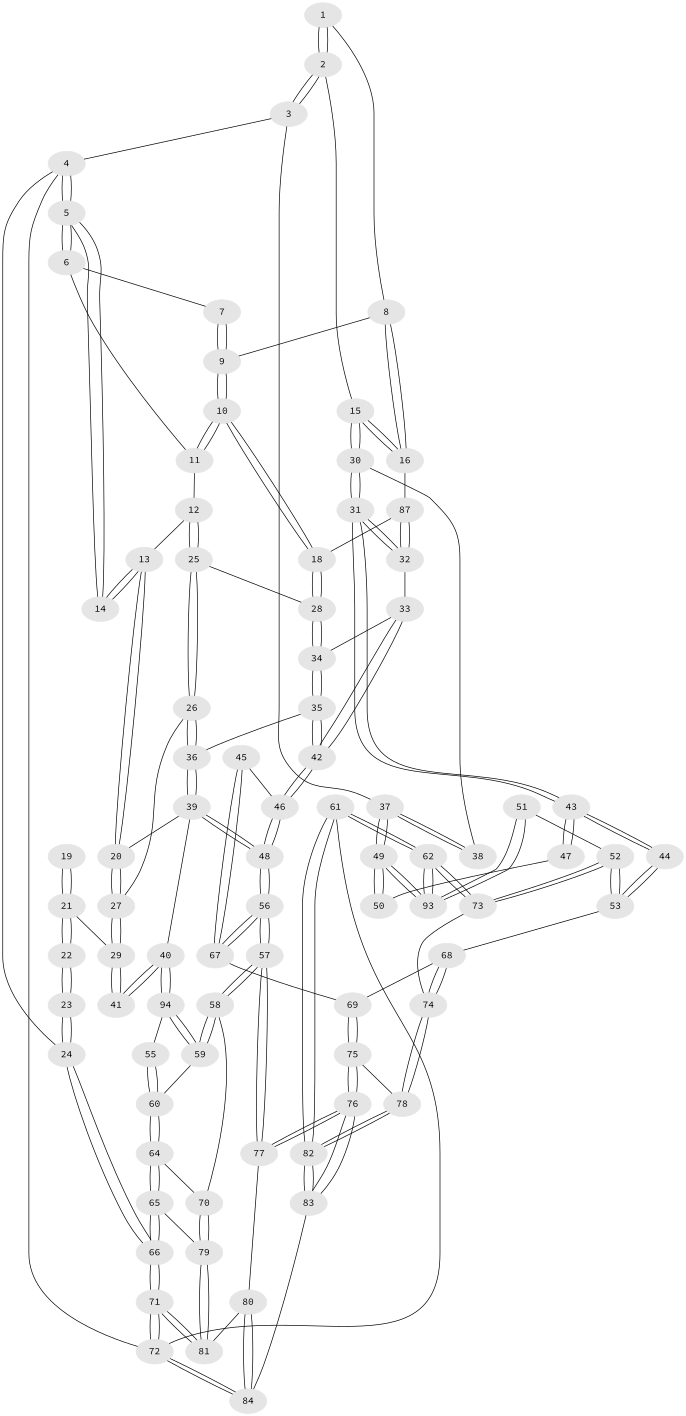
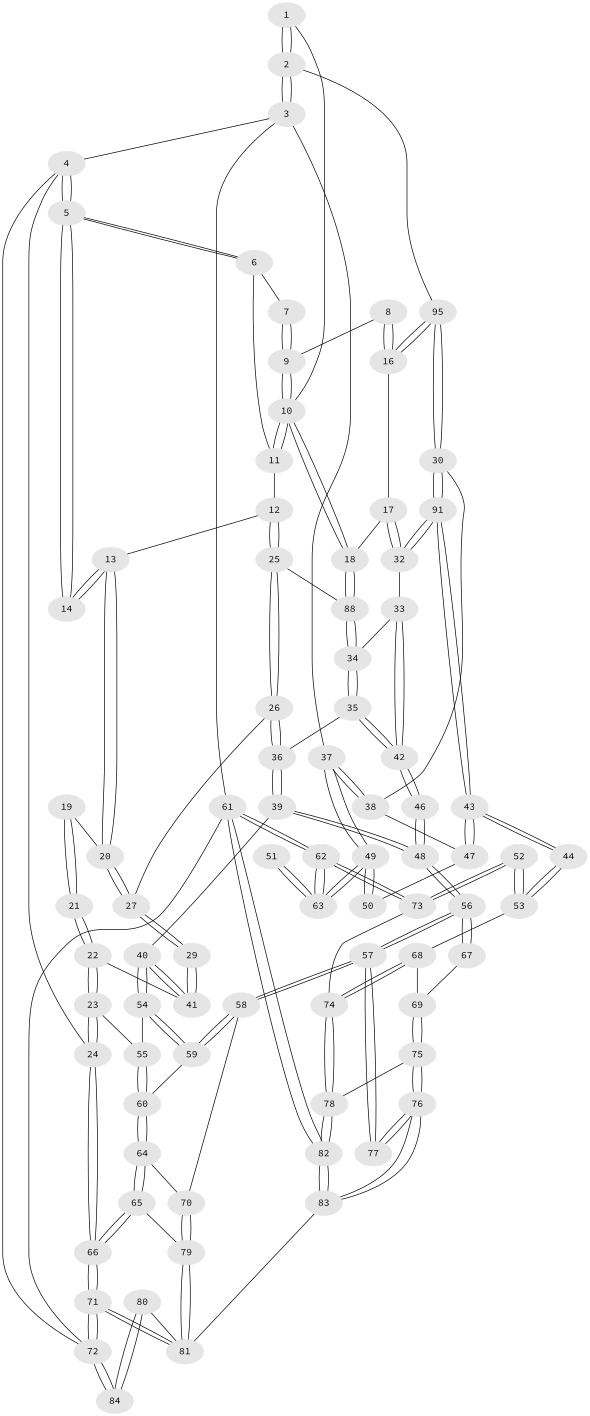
edge "1" -- "8": now "1" -- "10"
node "15": label "15" -> "95"
edge "3" -- "61": added
node "31": label "31" -> "91"
node "87": label "87" -> "17"
node "28": label "28" -> "88"
node "45": removed
edge "39" -- "20": now "19" -- "20"
edge "38" -- "47": added
edge "51" -- "52": removed
node "93": label "93" -> "63"
edge "21" -- "29": removed
edge "22" -- "41": added
node "94": label "94" -> "54"
edge "23" -- "55": added
edge "77" -- "80": removed
edge "83" -- "84": now "83" -- "81"
